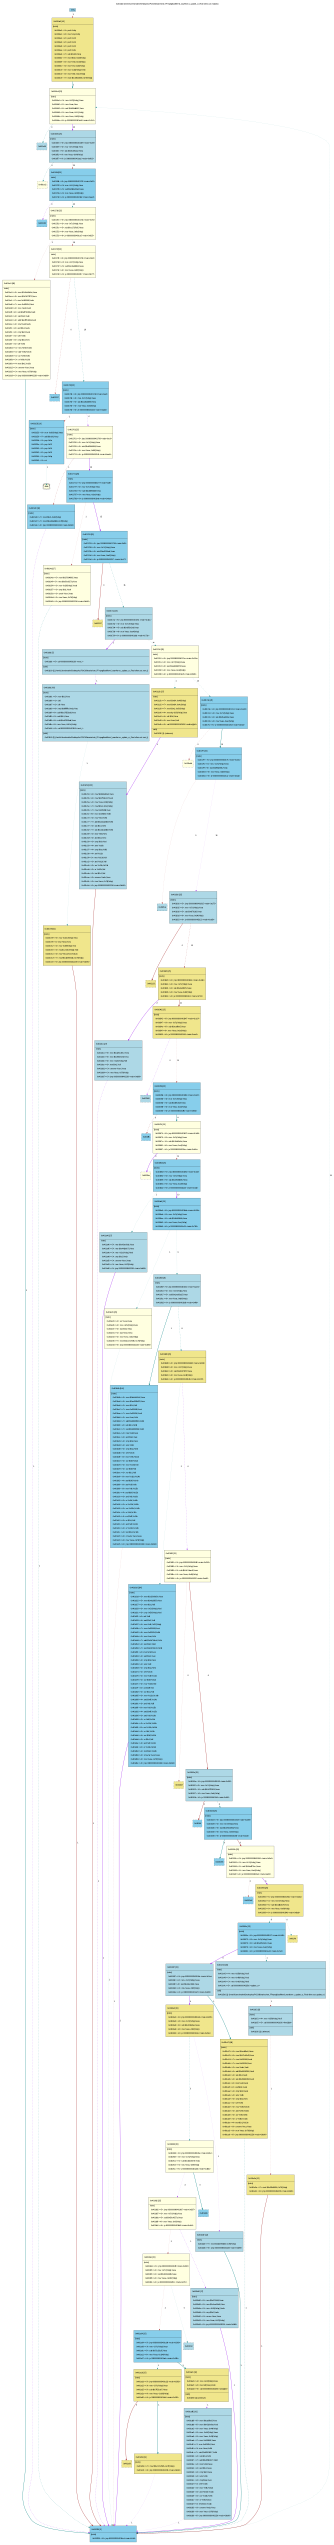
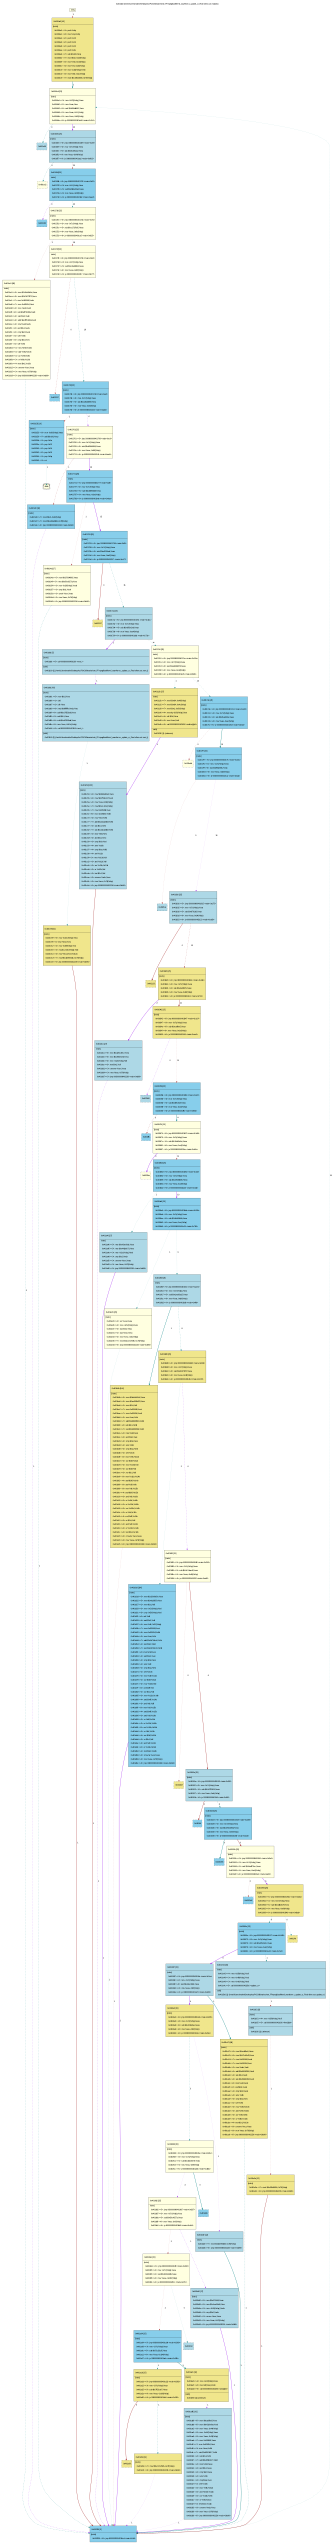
node "Entry": fillcolor skyblue -> lightyellow
node "0x401b9b [144]": fillcolor skyblue -> khaki
edge "0x401cc5 [88]" -> "0x402236 [5]": style bold -> dashed
edge "0x401a1d [25]" -> "0x401cb9 [12]": style bold -> dashed
